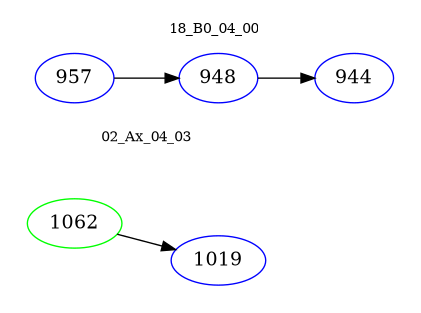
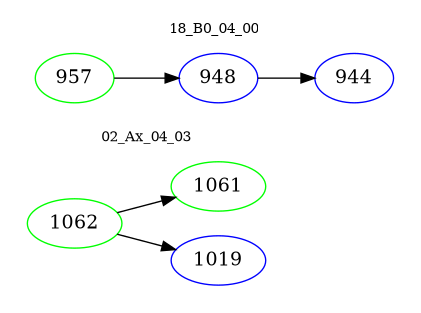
node "957": color blue -> green
node "1061": added
